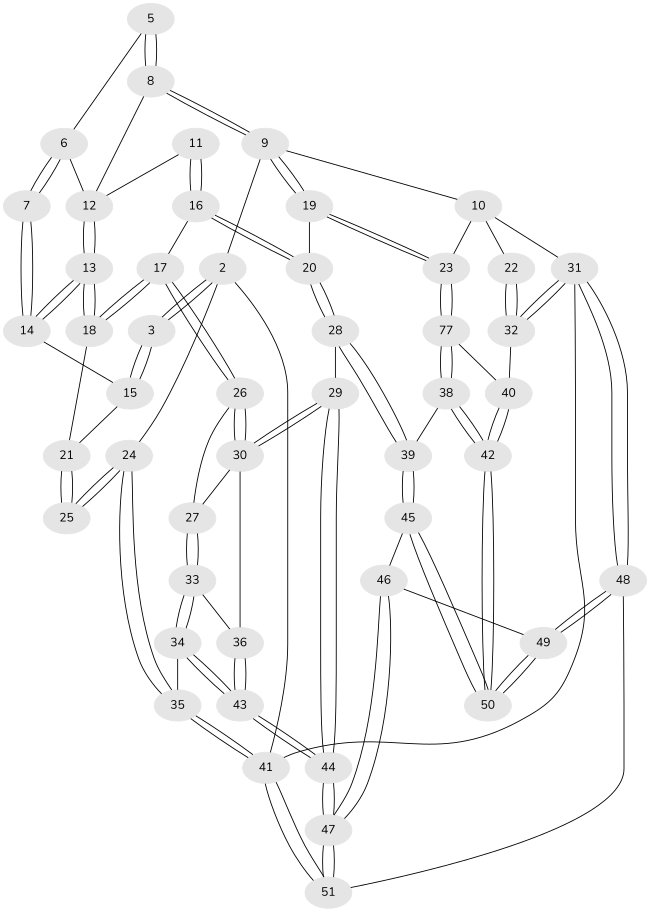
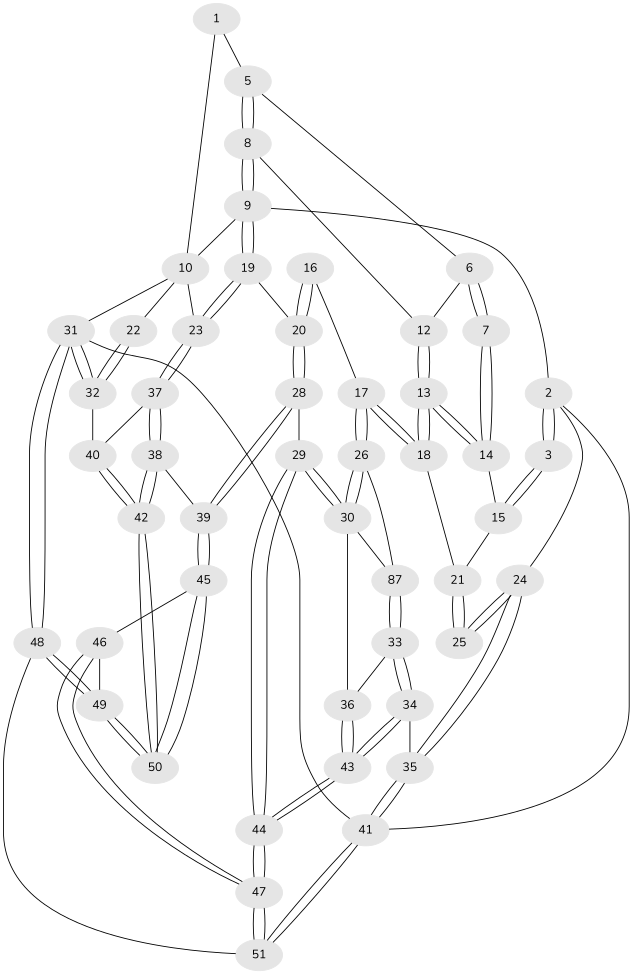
node "1": added
node "11": removed
node "77": label "77" -> "37"
node "27": label "27" -> "87"
